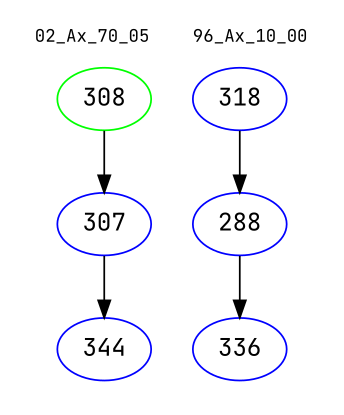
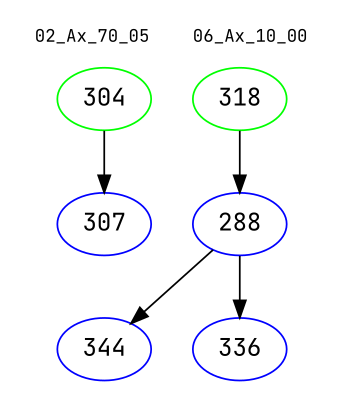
cluster "96_Ax_10_00": label "96_Ax_10_00" -> "06_Ax_10_00"
node "308": label "308" -> "304"
node "318": color blue -> green
edge "307" -> "344": now "288" -> "344"
